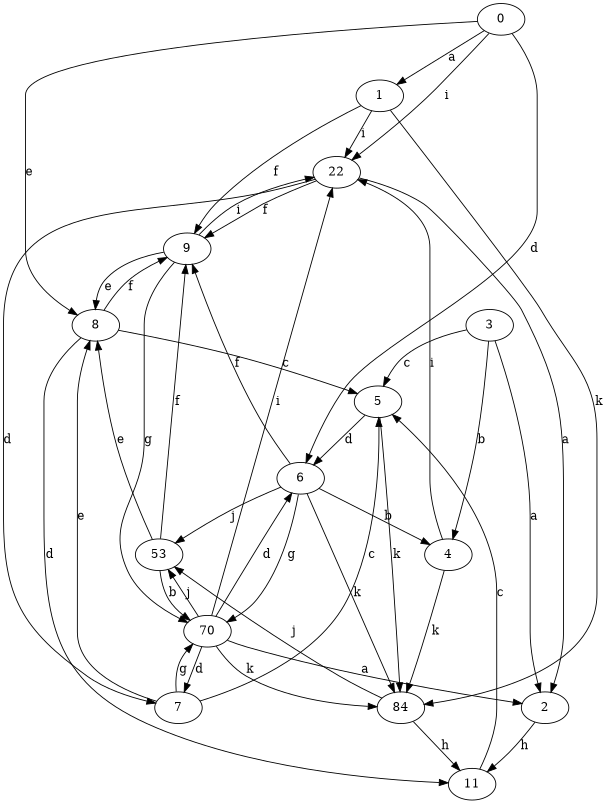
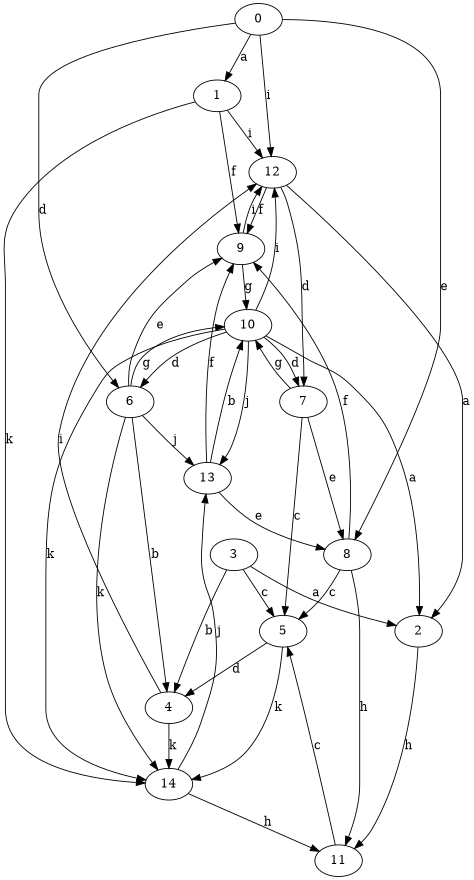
node "22": label "22" -> "12"
edge "9" -> "8": removed, label "e"
edge "6" -> "9": label "f" -> "e"
edge "5" -> "6": now "5" -> "4"
edge "8" -> "11": label "d" -> "h"
node "53": label "53" -> "13"
node "70": label "70" -> "10"
node "84": label "84" -> "14"
